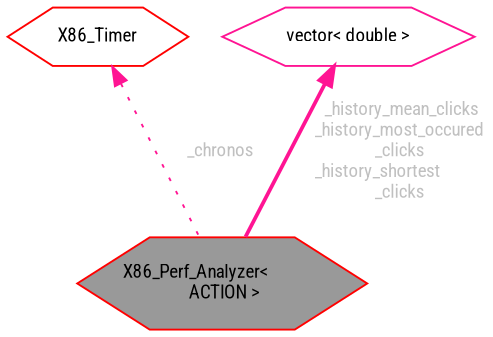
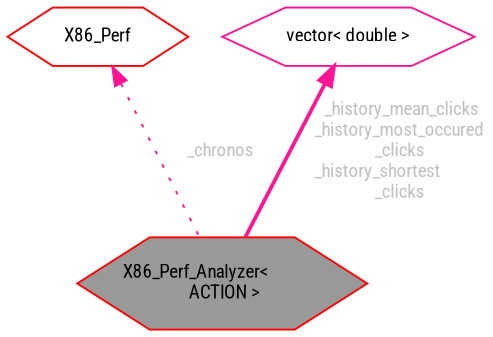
node "X86_Timer": label "X86_Timer" -> "X86_Perf"
